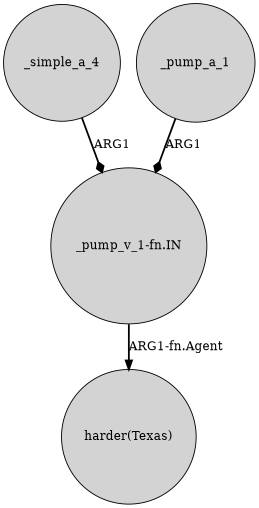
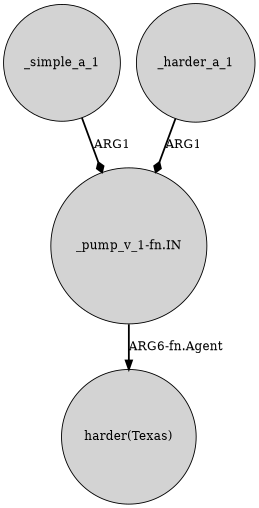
node "_simple_a_4": label "_simple_a_4" -> "_simple_a_1"
node "_pump_a_1": label "_pump_a_1" -> "_harder_a_1"
edge "_pump_v_1-fn.IN" -> "harder(Texas)": label "ARG1-fn.Agent" -> "ARG6-fn.Agent"
